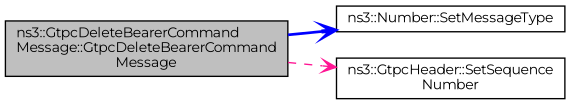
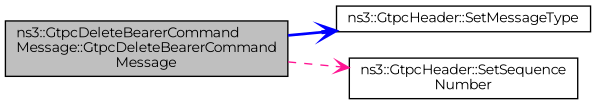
node "ns3::Number::SetMessageType": label "ns3::Number::SetMessageType" -> "ns3::GtpcHeader::SetMessageType"
